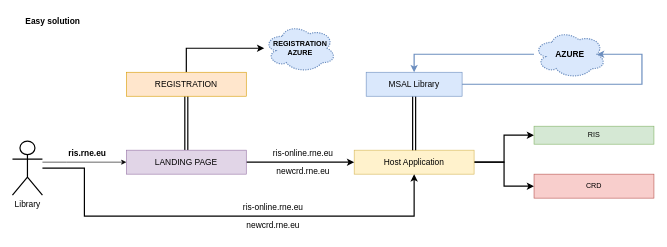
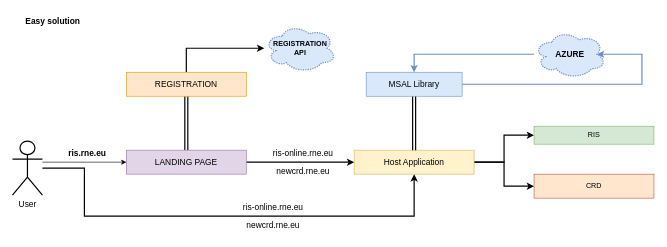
node "REGISTRATION AZURE": label "REGISTRATION AZURE" -> "REGISTRATION API"
node "CRD": fillcolor #f8cecc -> #ffe6cc
node "Library": label "Library" -> "User"
